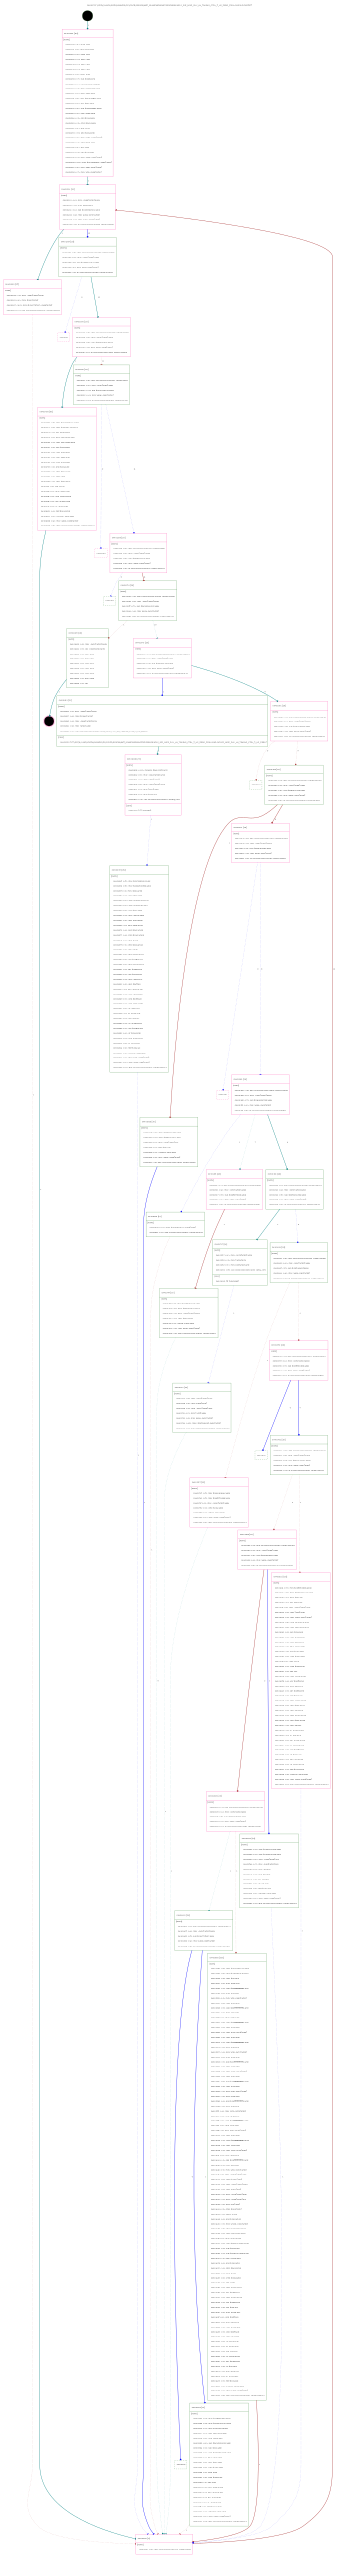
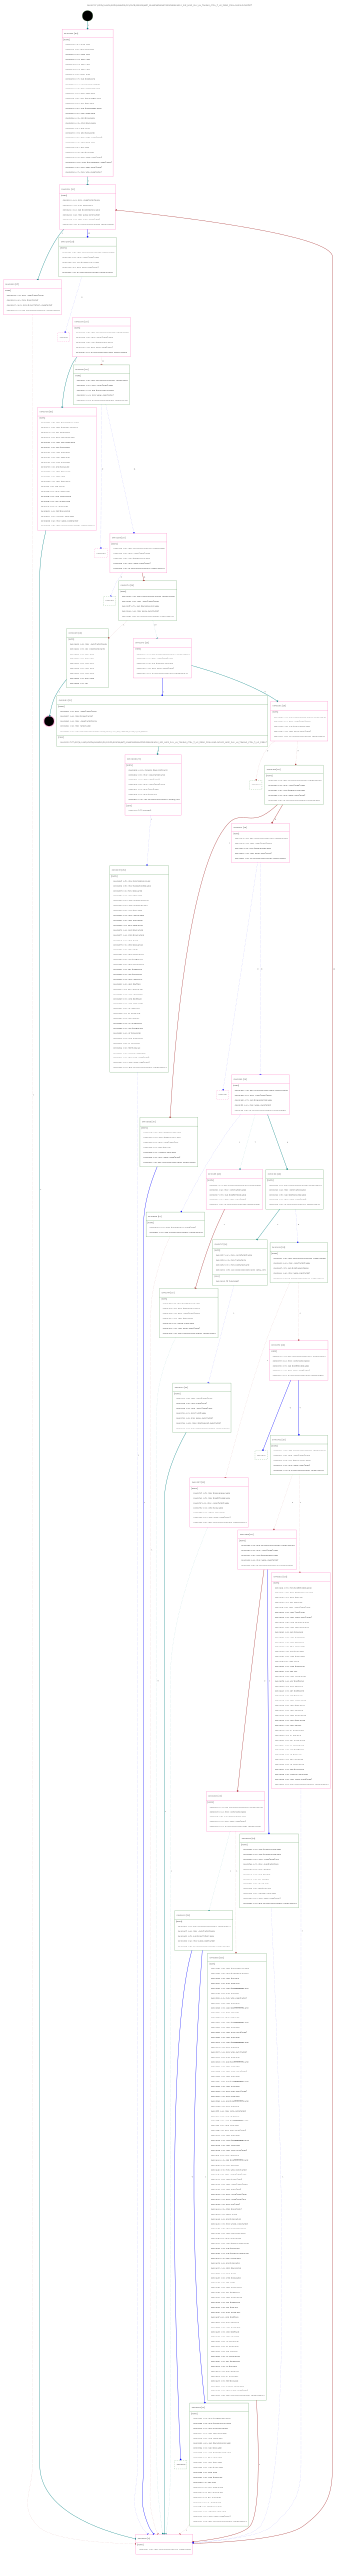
edge "0x4012e4 [28]" -> "0x401300 [28]": removed, label "12"
edge "0x401727 [30]" -> "0x401b5c [5]": style dotted -> bold
